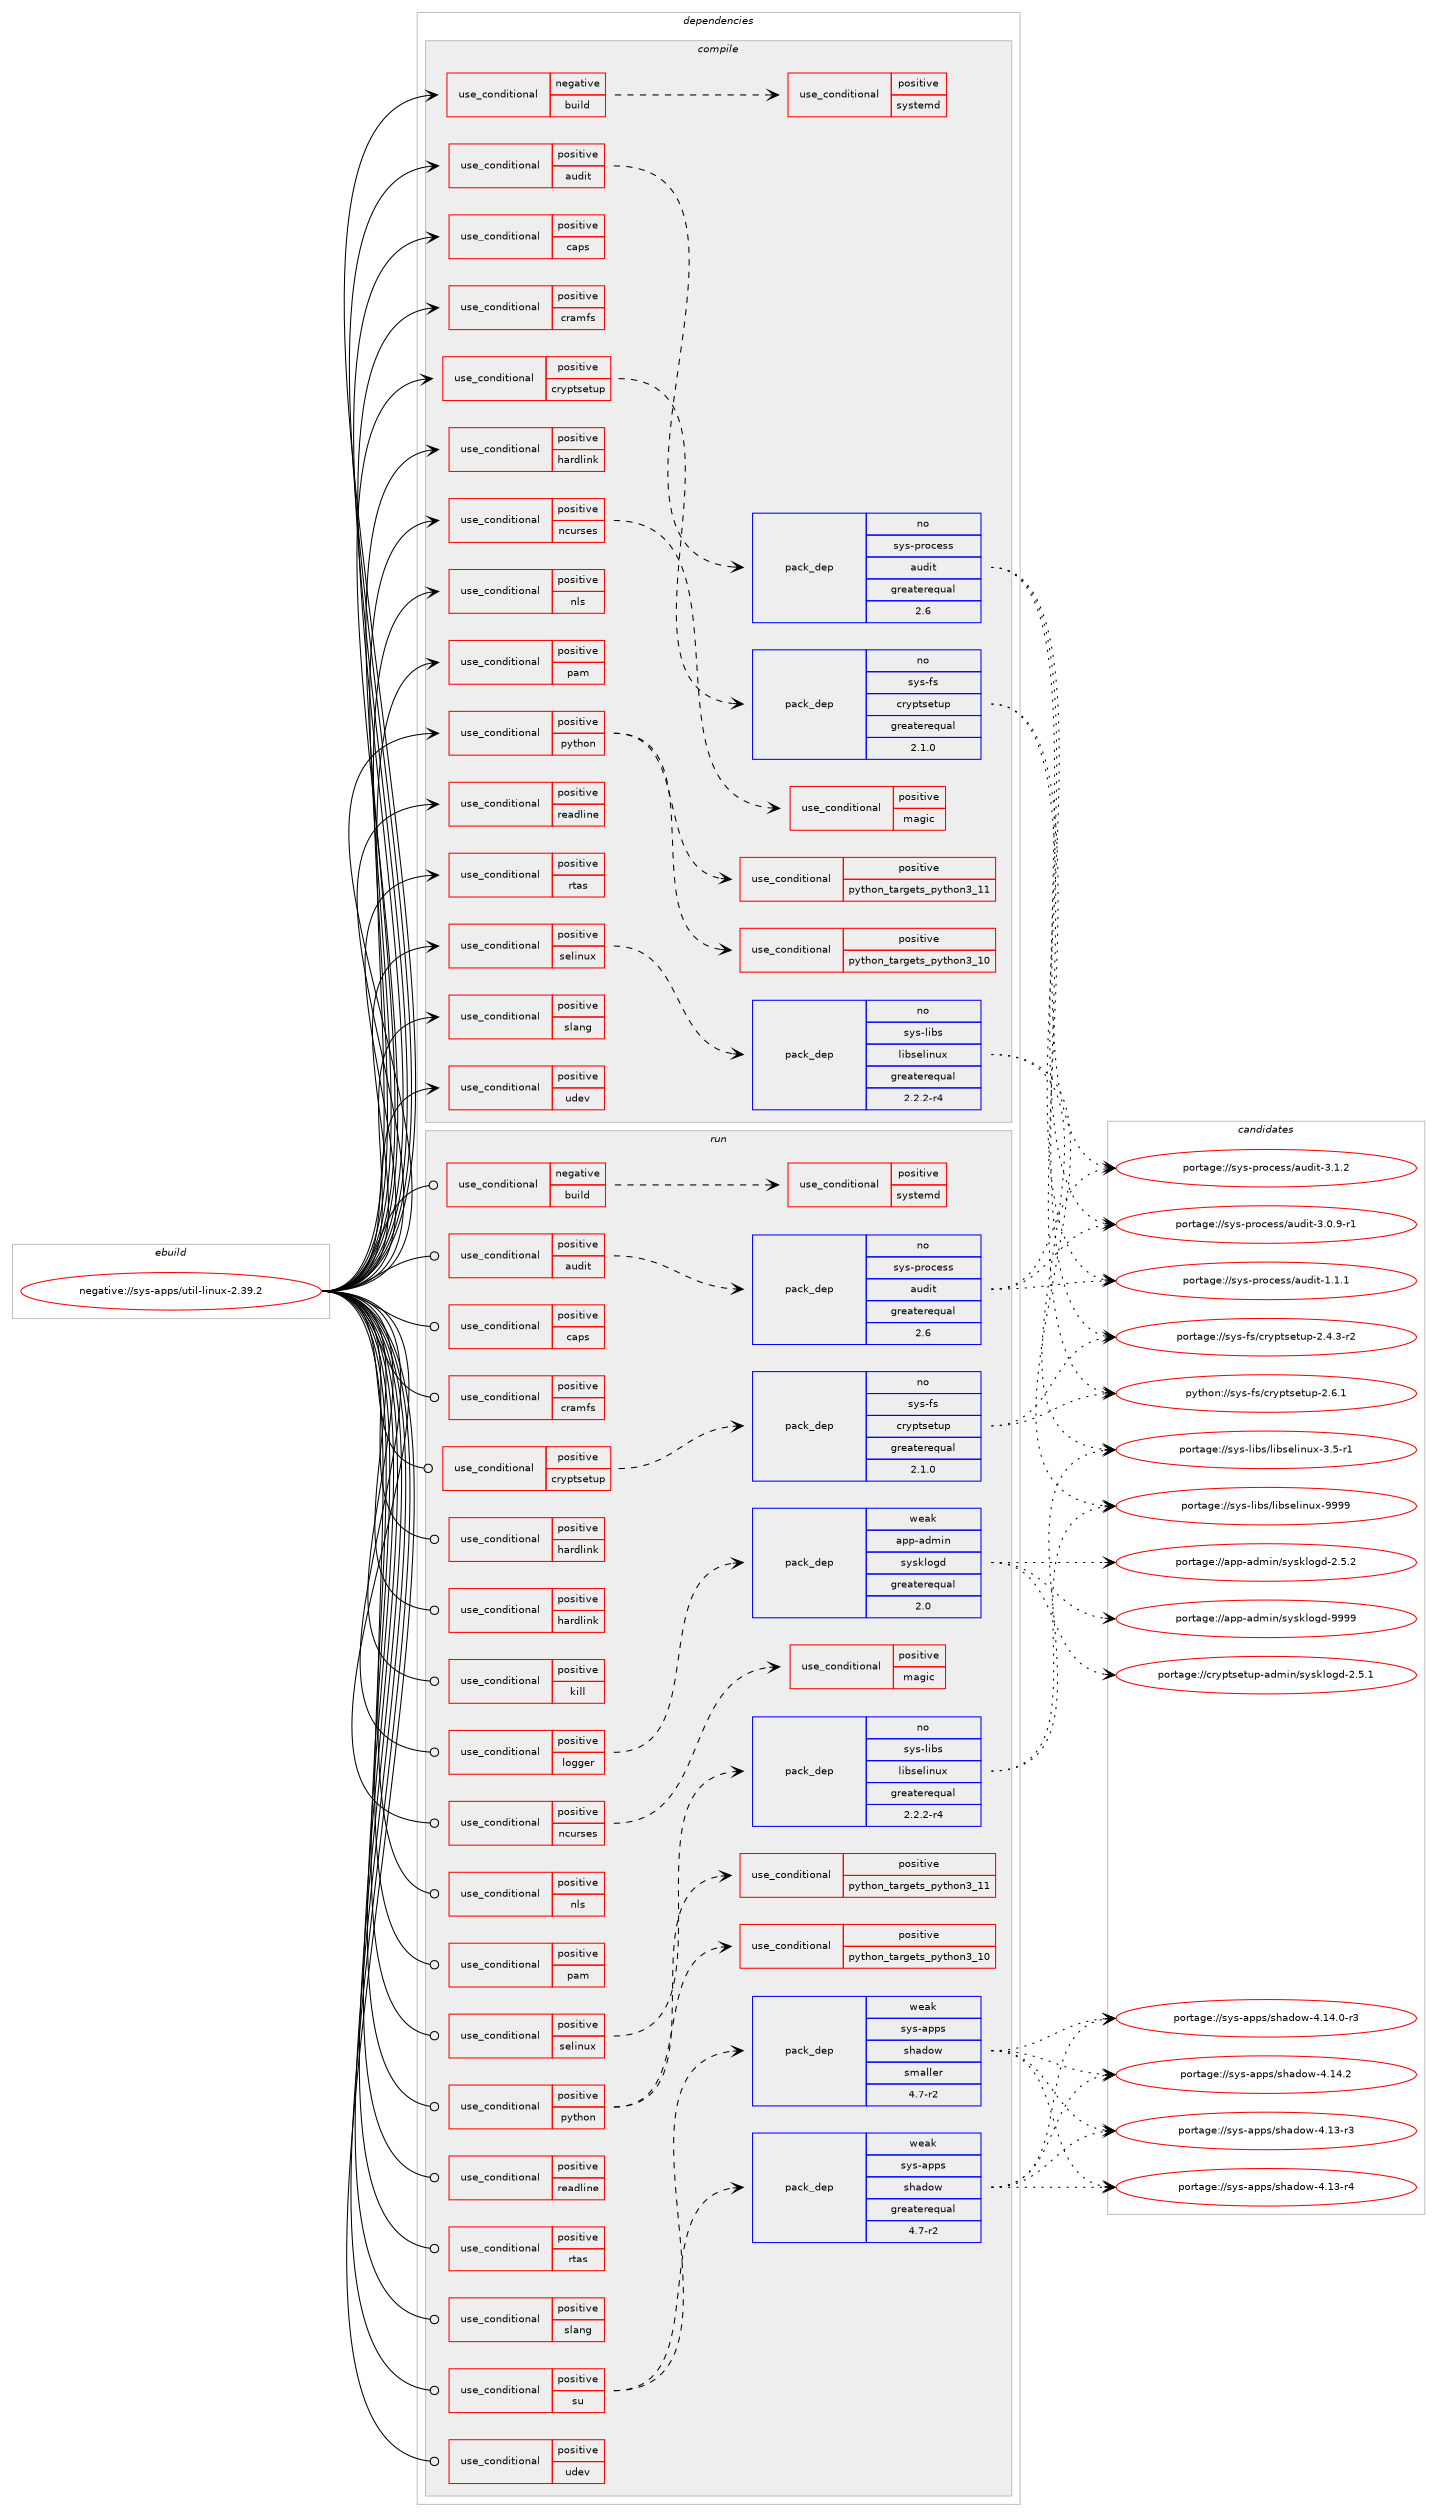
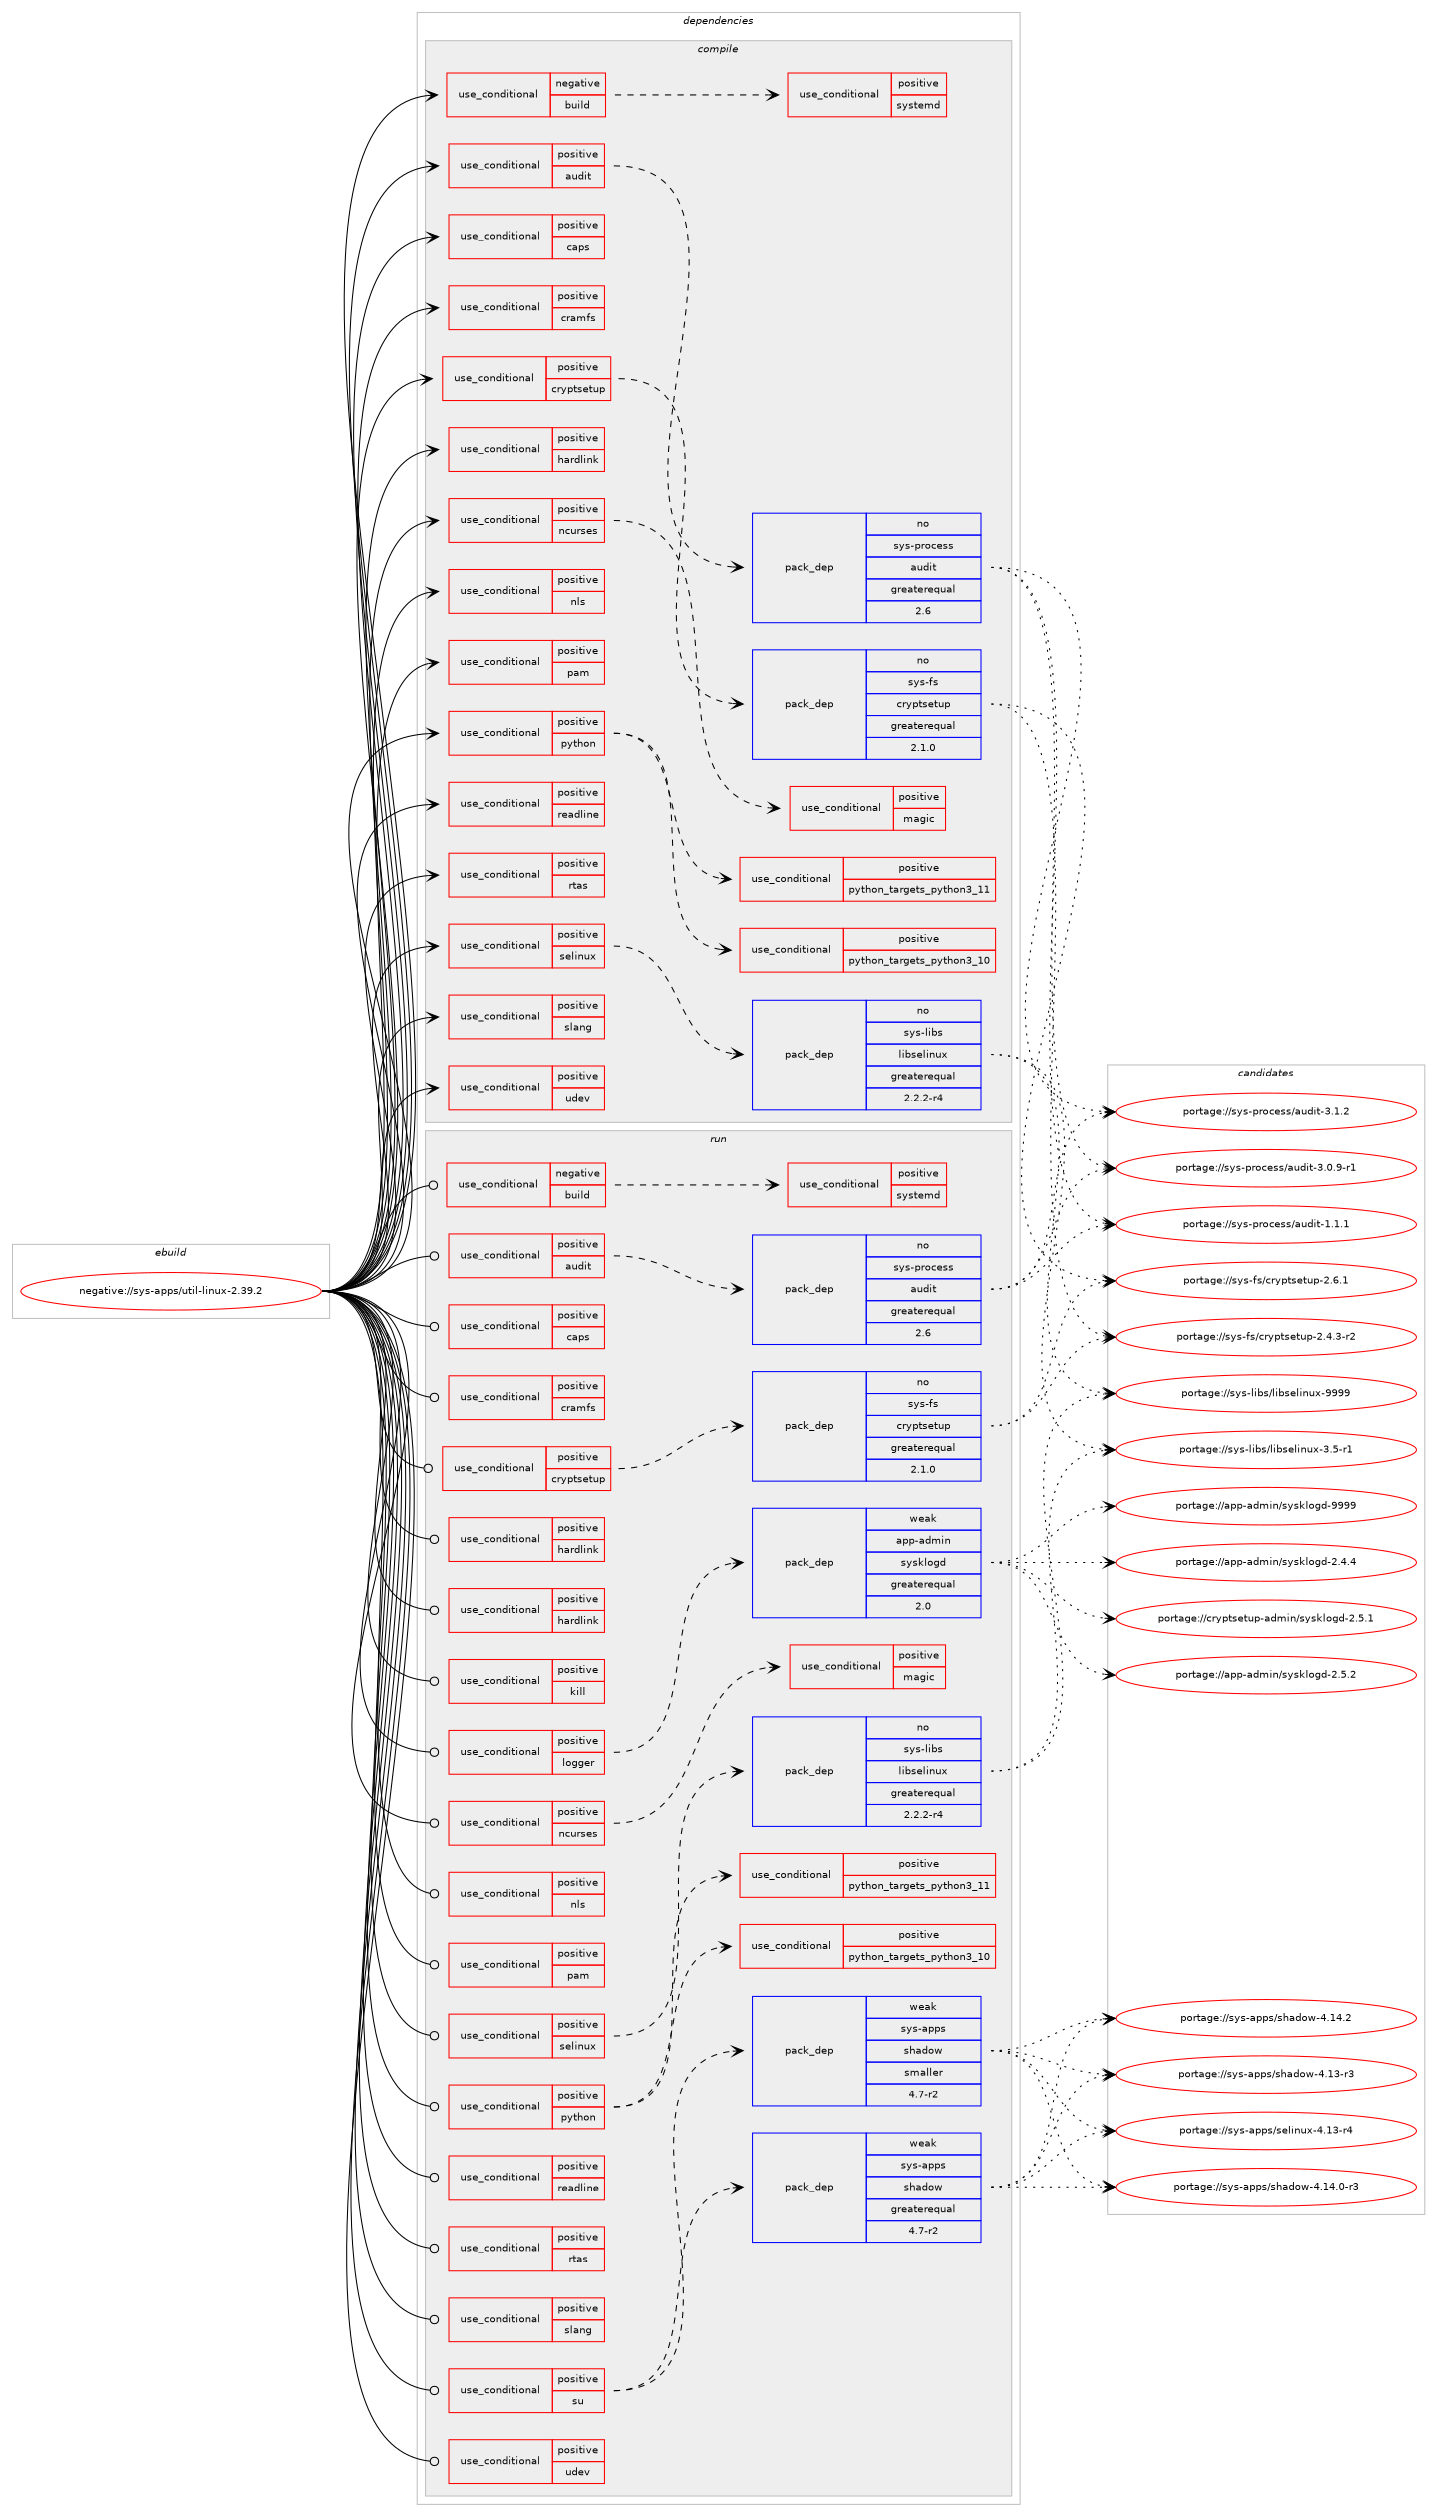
node "python://sys-fs/cryptsetup-2.6.1": label "python://sys-fs/cryptsetup-2.6.1" -> "portage://sys-fs/cryptsetup-2.6.1"
node "portage://app-admin/sysklogd-2.4.4": added
node "portage://sys-apps/shadow-4.13-r4": label "portage://sys-apps/shadow-4.13-r4" -> "portage://sys-apps/selinux-4.13-r4"
